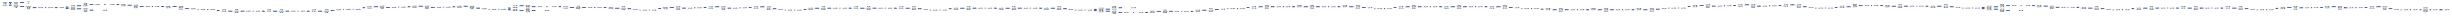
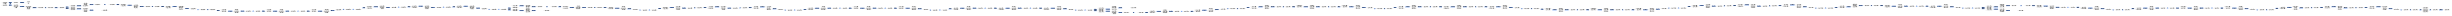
node "(256, 4096), float32": removed
